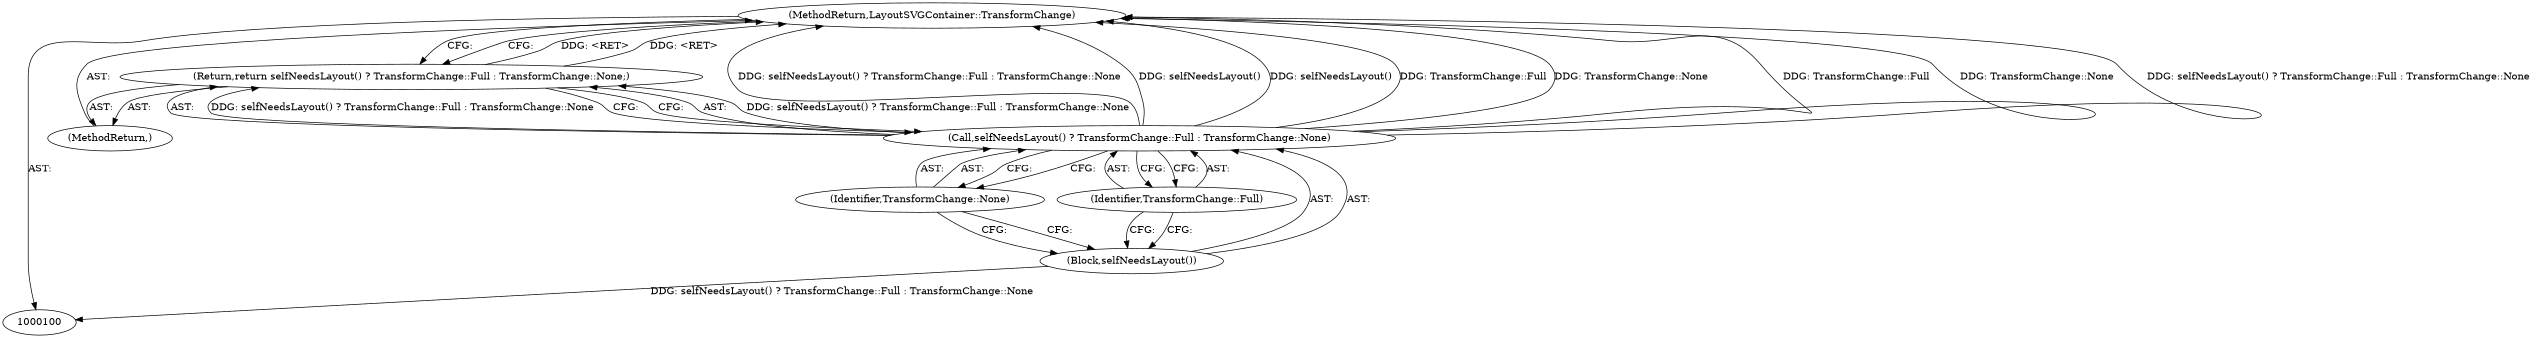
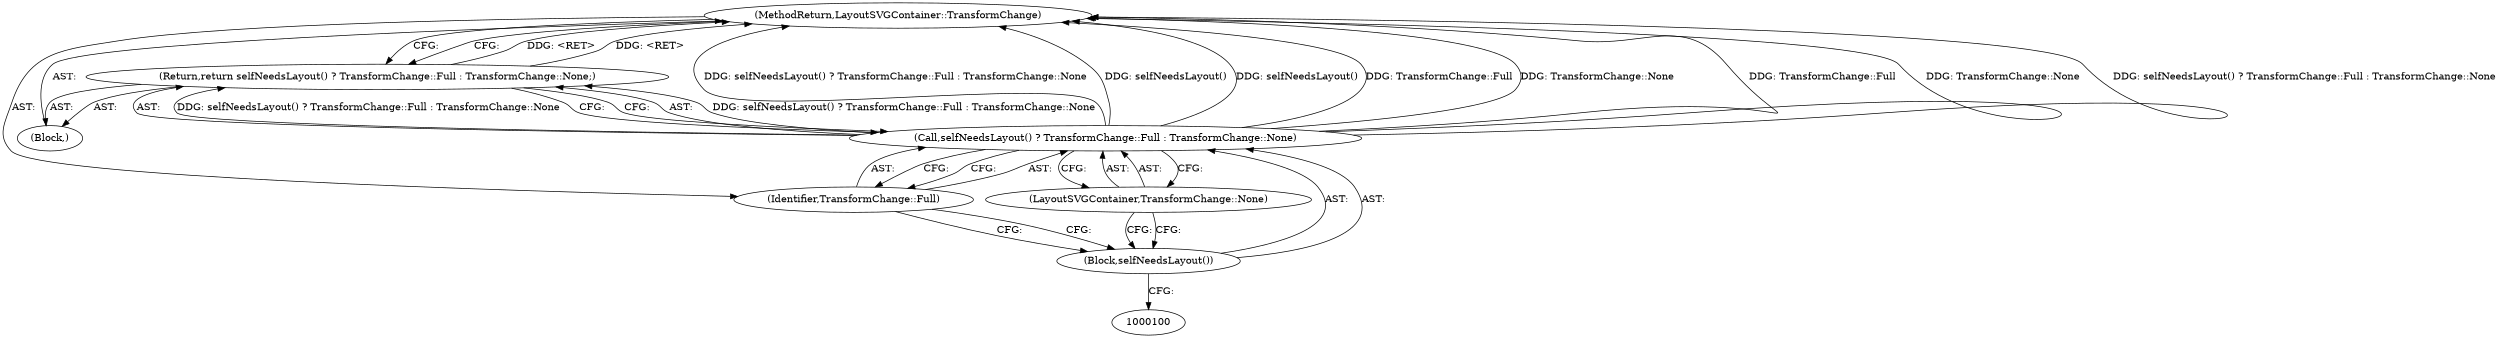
edge "(MethodReturn,LayoutSVGContainer::TransformChange)" -> "1000100": now "(MethodReturn,LayoutSVGContainer::TransformChange)" -> "(Identifier,TransformChange::Full)"
node "(MethodReturn,)": label "(MethodReturn,)" -> "(Block,)"
node "(Identifier,TransformChange::None)": label "(Identifier,TransformChange::None)" -> "(LayoutSVGContainer,TransformChange::None)"
edge "(Block,selfNeedsLayout())" -> "1000100": label "DDG: selfNeedsLayout() ? TransformChange::Full : TransformChange::None" -> "CFG: "
